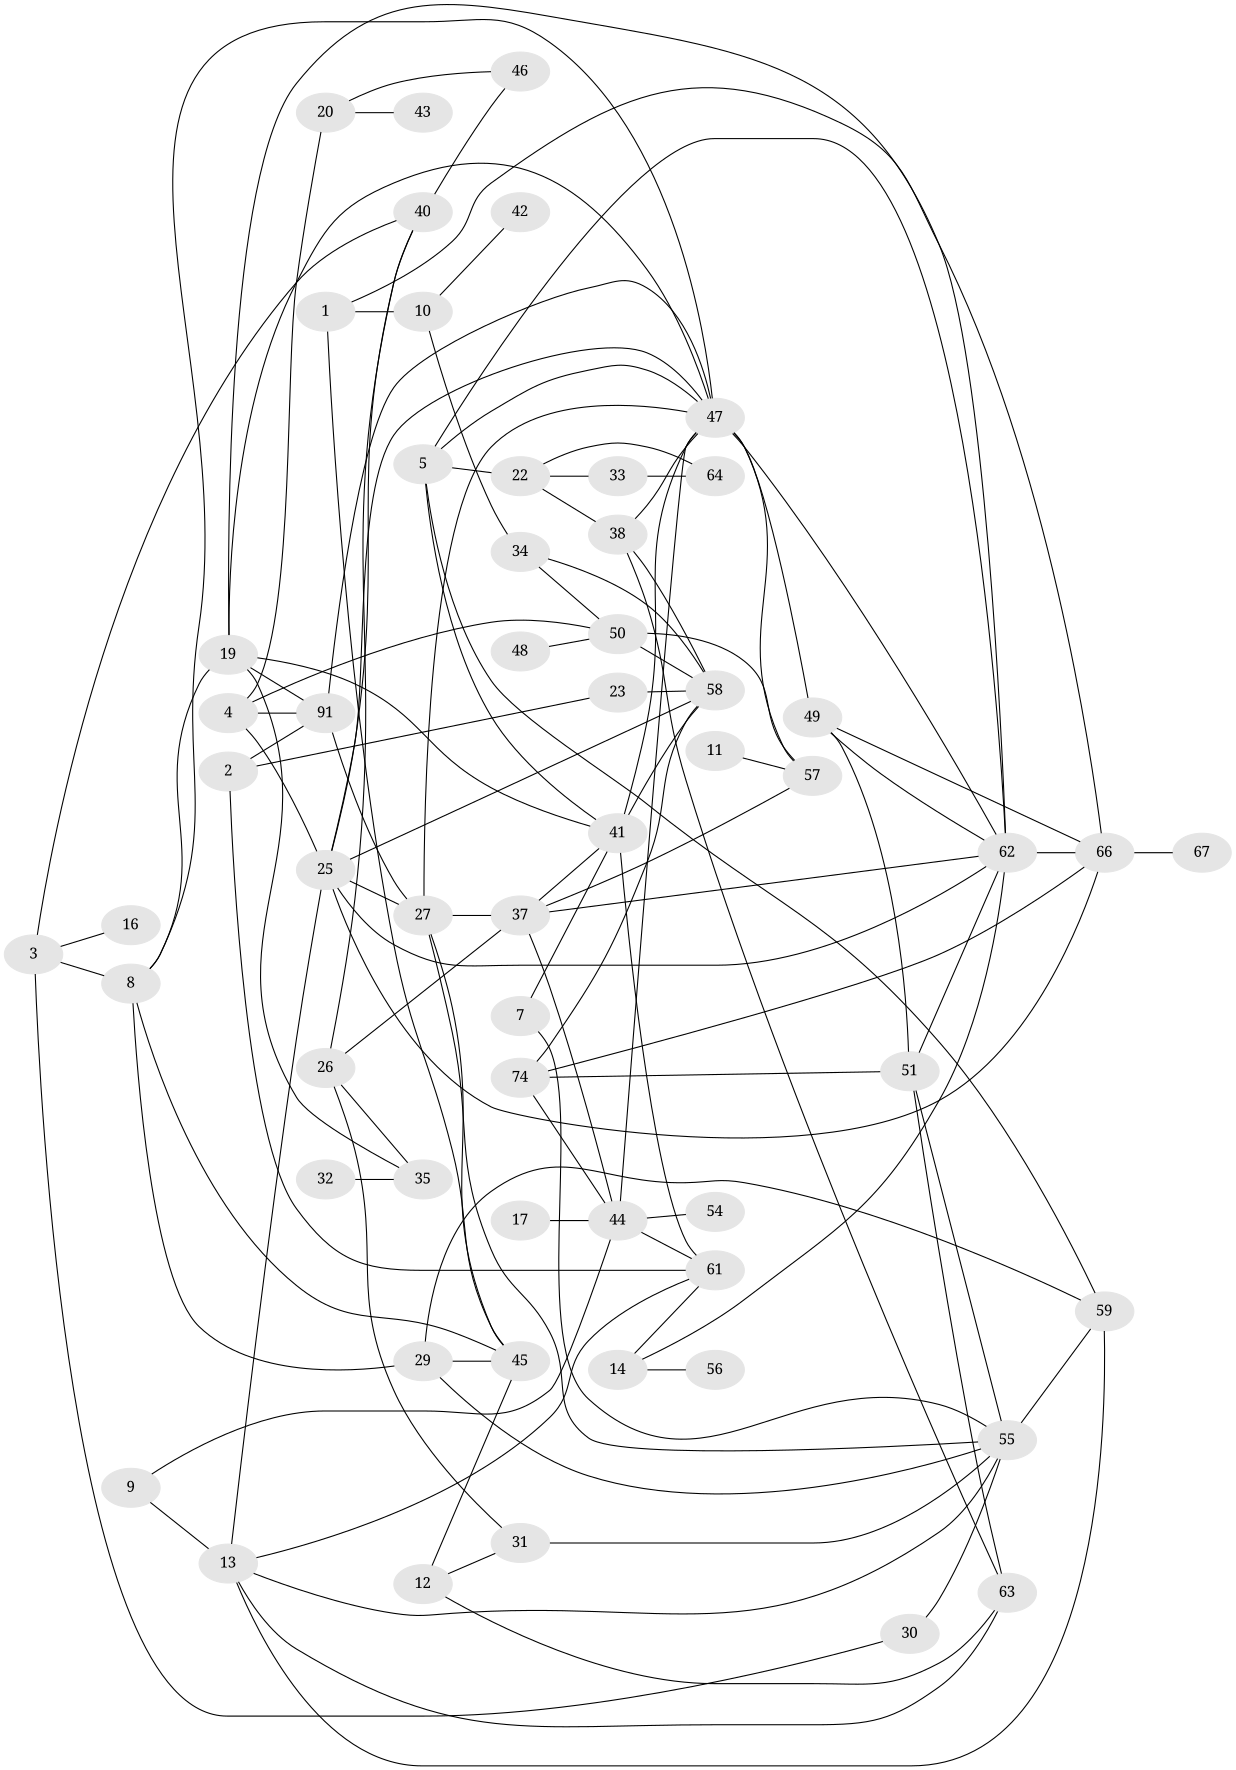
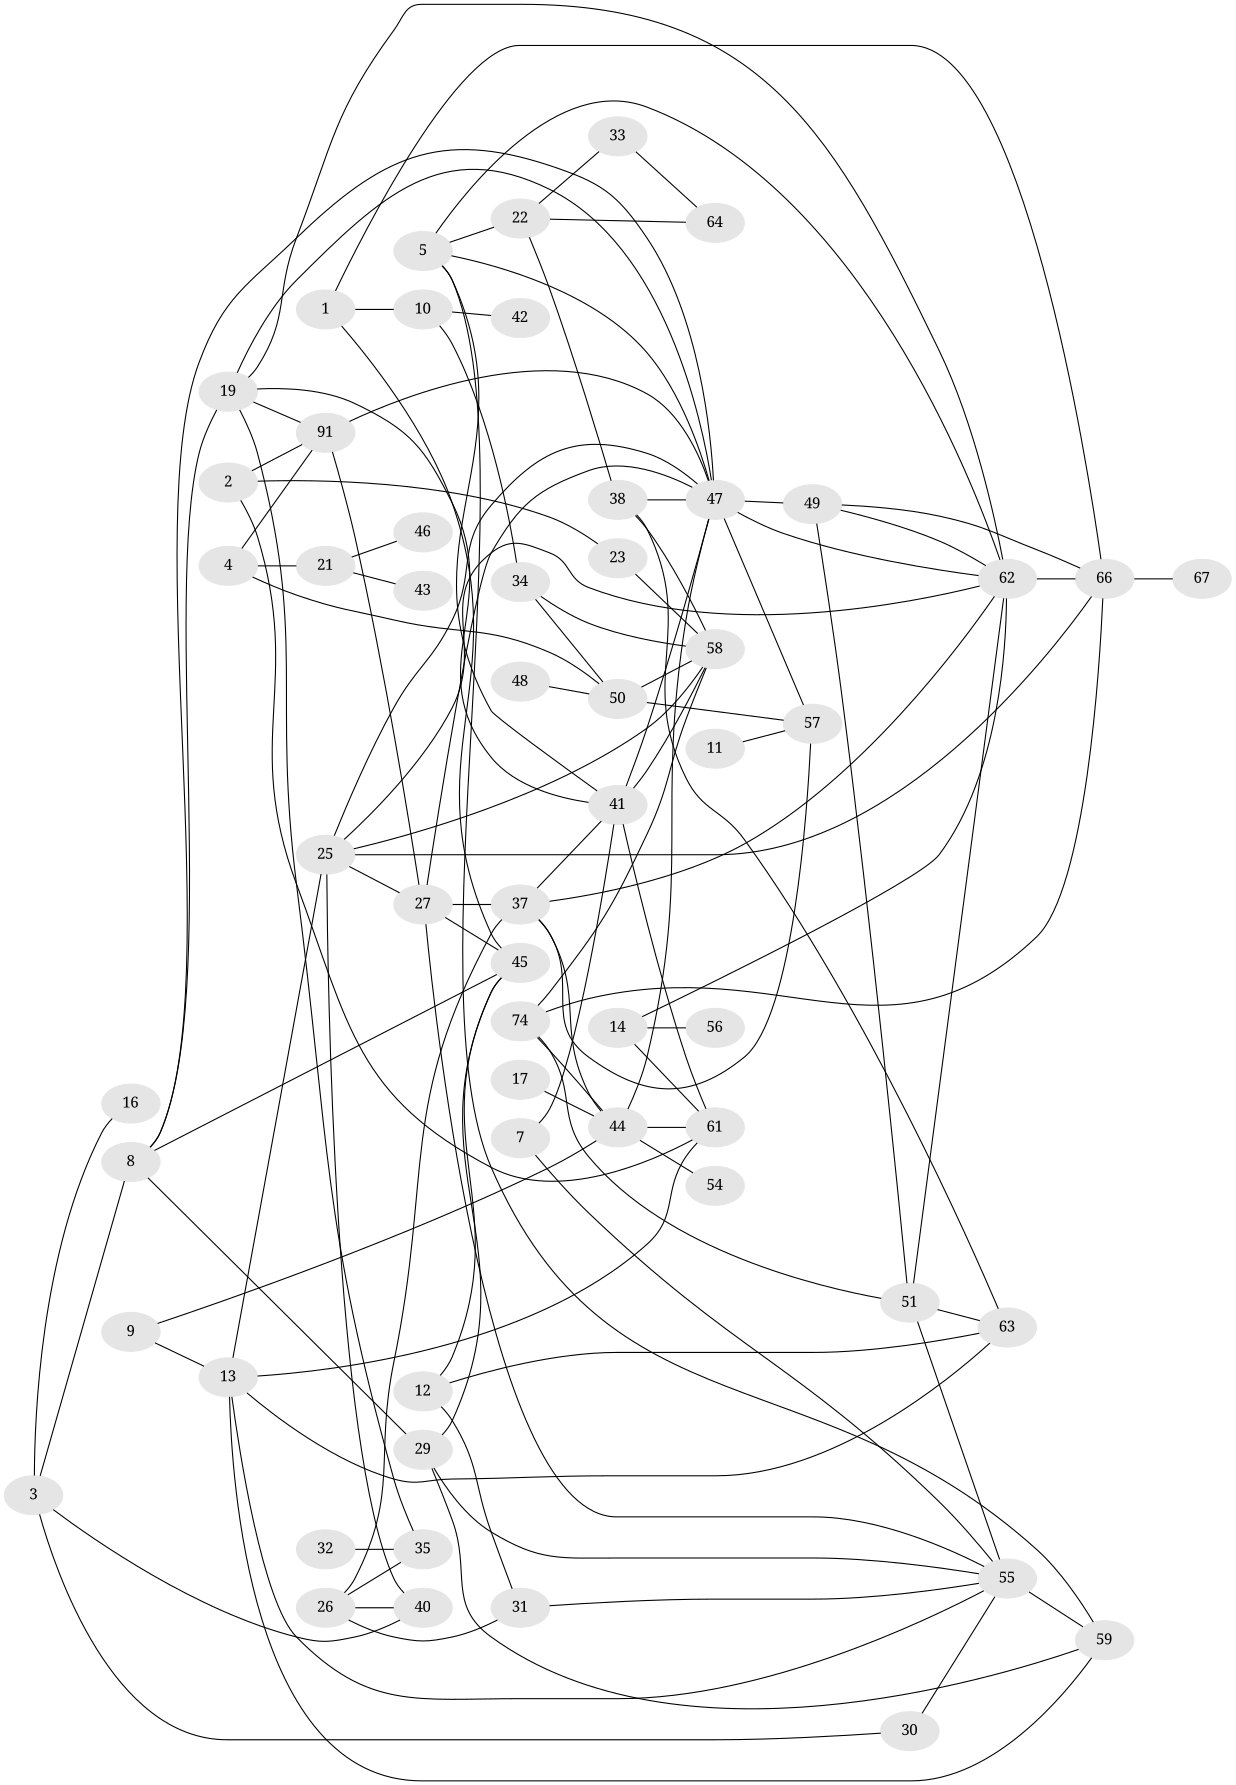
node "20": label "20" -> "21"
edge "46" -- "40": removed
edge "4" -- "25": removed
